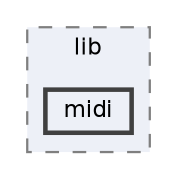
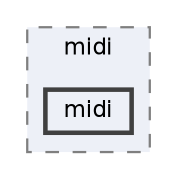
cluster "lib": label "lib" -> "midi"
